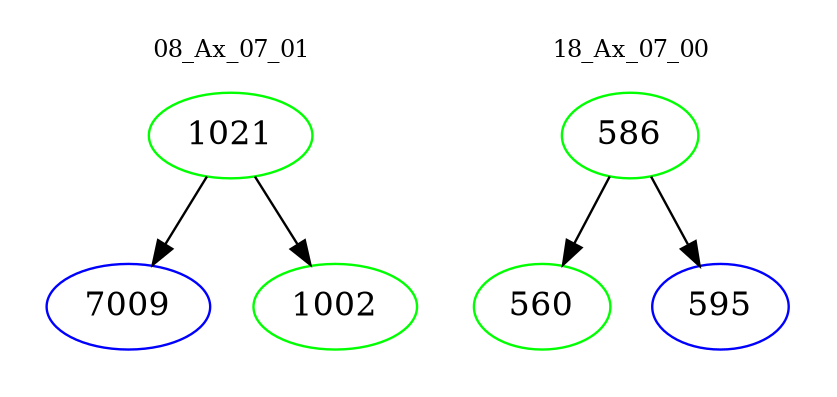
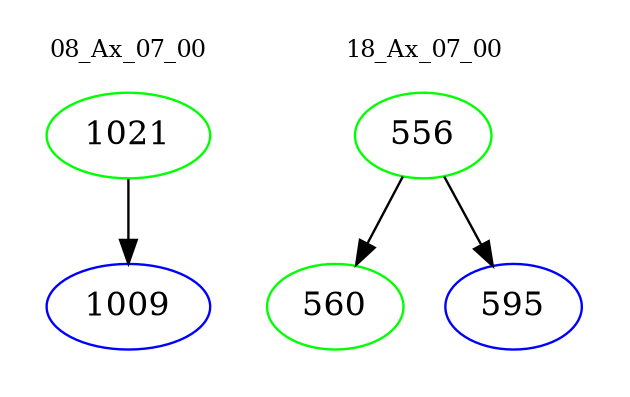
cluster "08_Ax_07_01": label "08_Ax_07_01" -> "08_Ax_07_00"
node "586": label "586" -> "556"
node "7009": label "7009" -> "1009"
node "1002": removed
